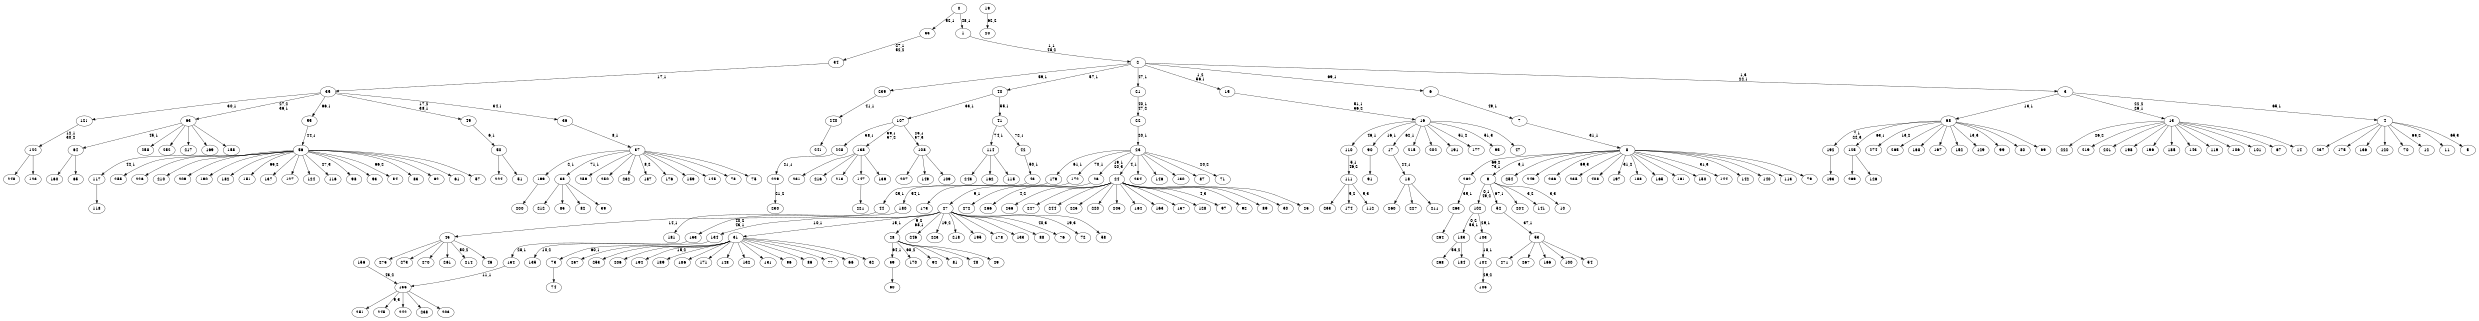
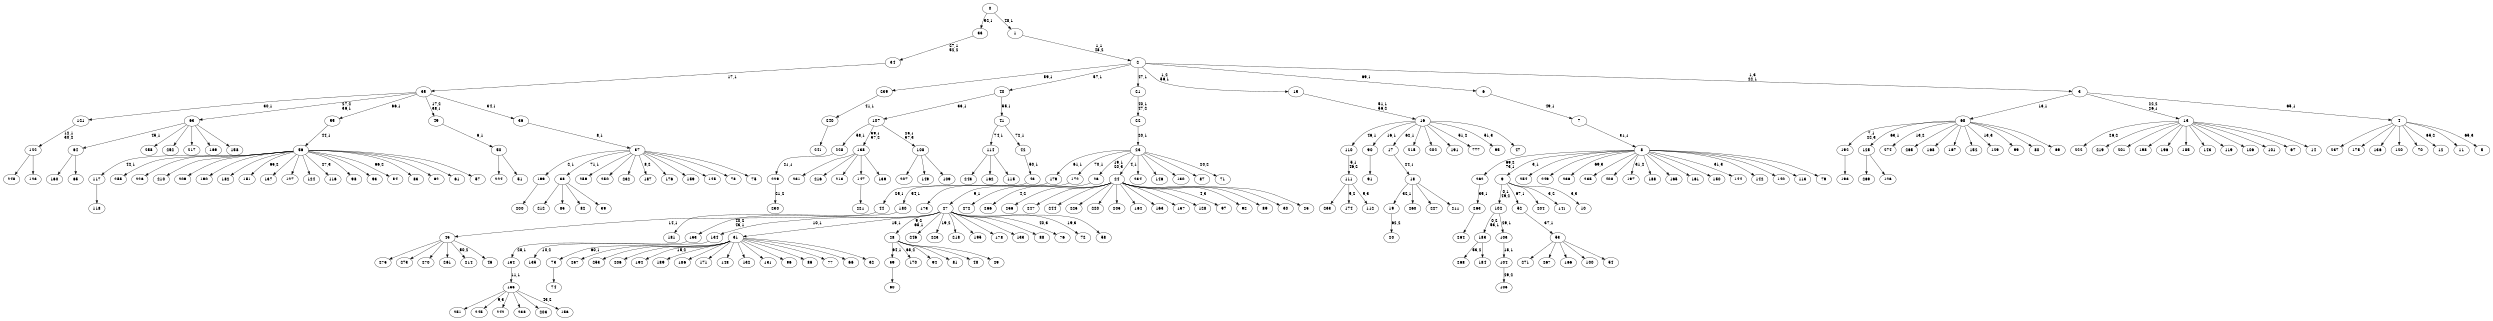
node "177": label "177" -> "777"
edge "18" -> "19": added, label "32,1"
edge "156" -> "155": reversed
